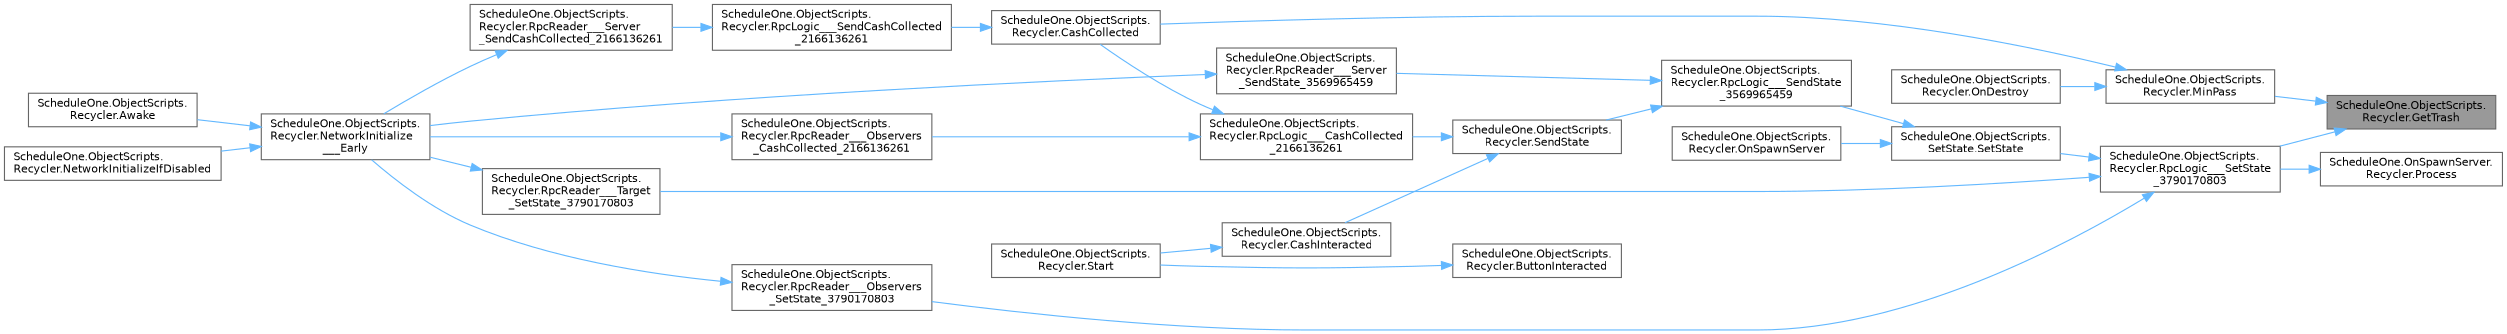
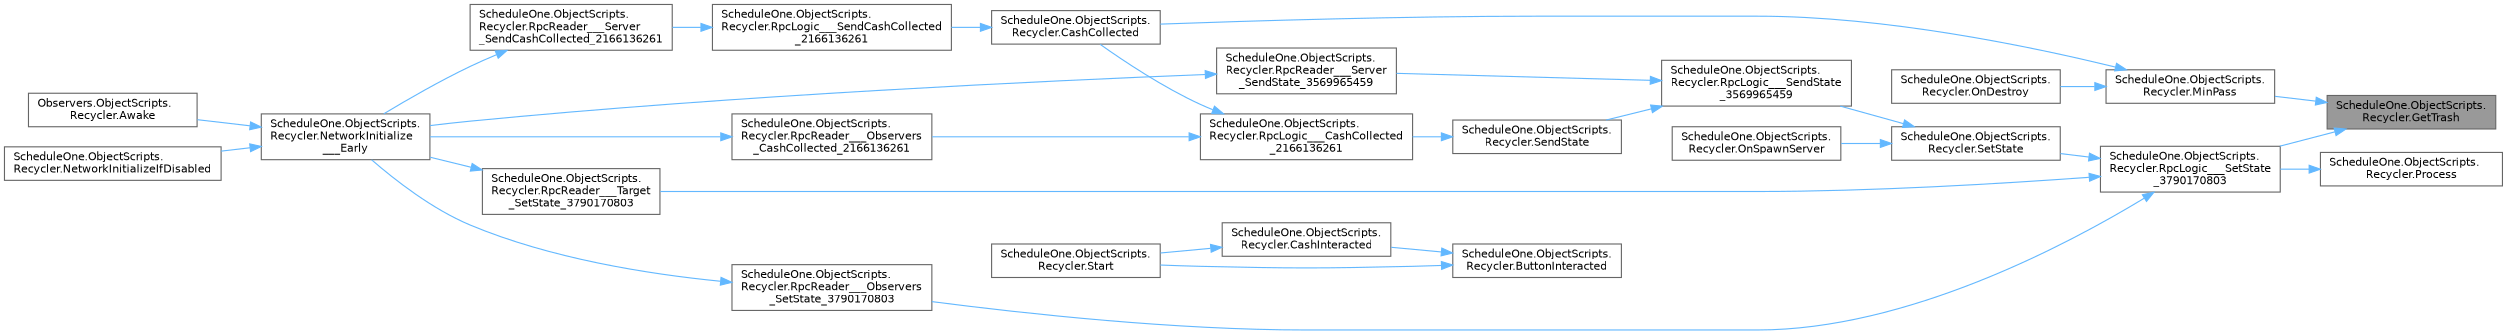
node "ScheduleOne.ObjectScripts. Recycler.Awake": label "ScheduleOne.ObjectScripts. Recycler.Awake" -> "Observers.ObjectScripts. Recycler.Awake"
node "ScheduleOne.ObjectScripts. SetState.SetState": label "ScheduleOne.ObjectScripts. SetState.SetState" -> "ScheduleOne.ObjectScripts. Recycler.SetState"
node "ScheduleOne.OnSpawnServer. Recycler.Process": label "ScheduleOne.OnSpawnServer. Recycler.Process" -> "ScheduleOne.ObjectScripts. Recycler.Process"
edge "ScheduleOne.ObjectScripts. Recycler.CashInteracted" -> "ScheduleOne.ObjectScripts. Recycler.SendState": now "ScheduleOne.ObjectScripts. Recycler.CashInteracted" -> "ScheduleOne.ObjectScripts. Recycler.ButtonInteracted"
